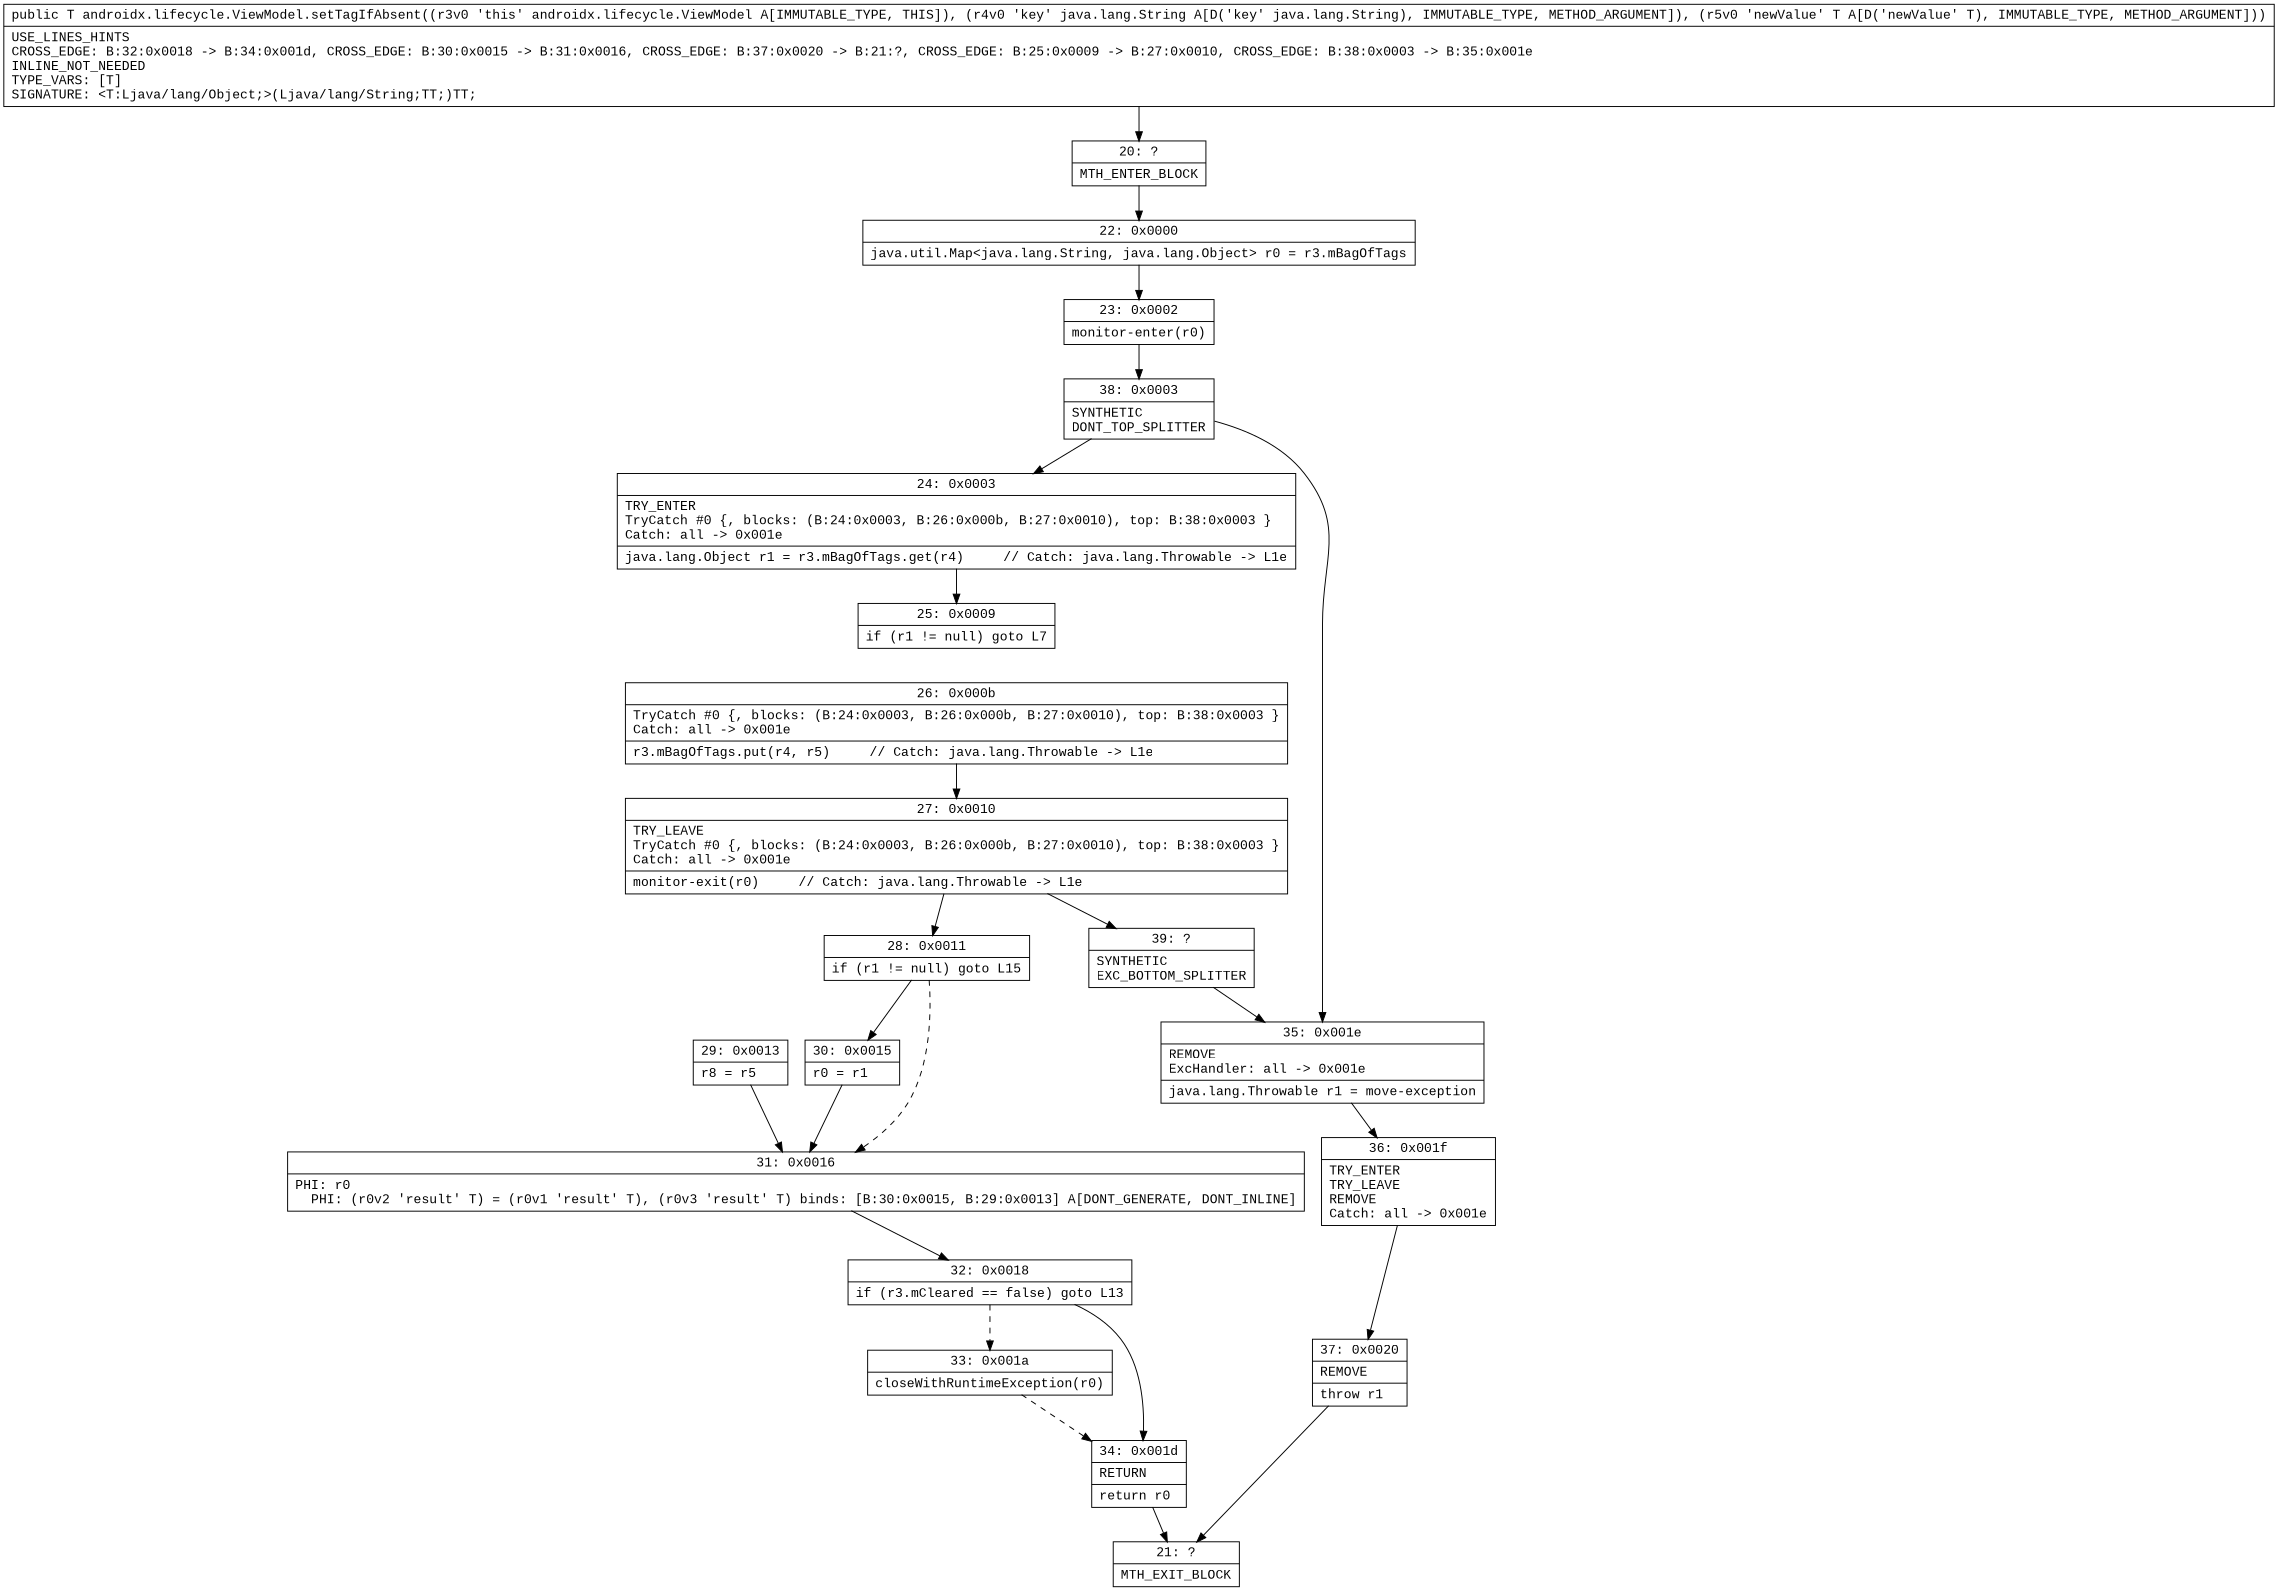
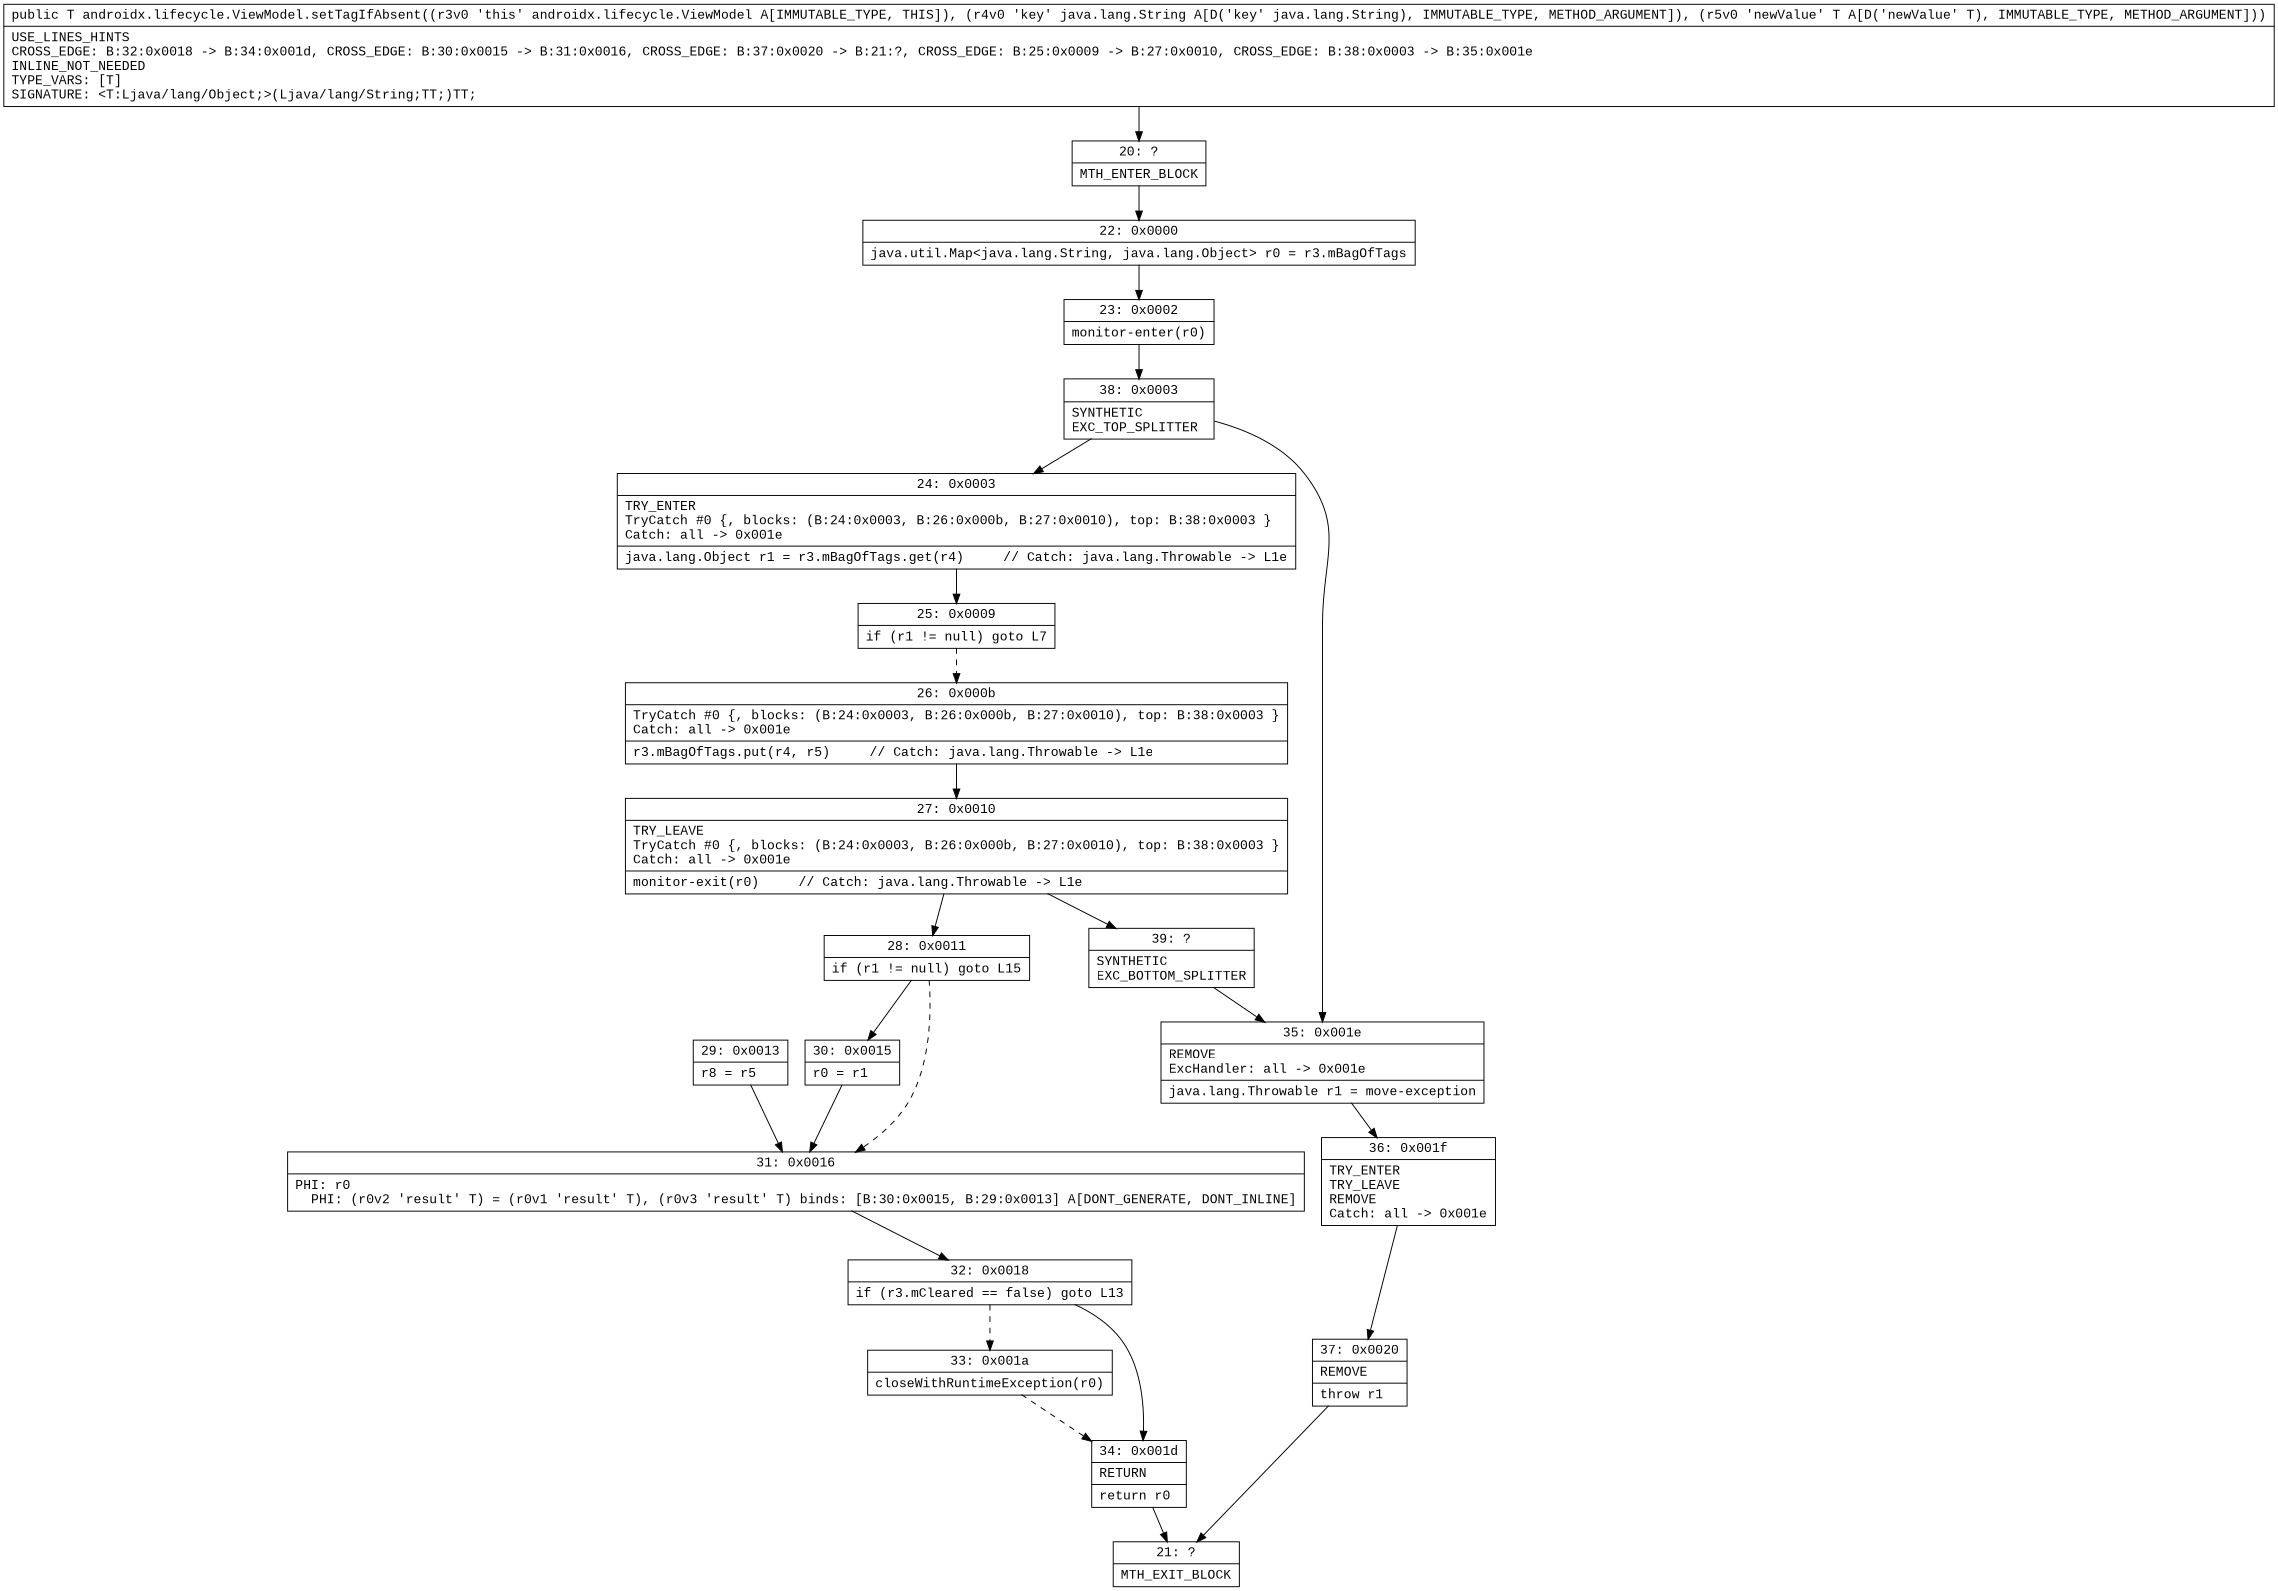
node "38: 0x0003": text "DONT_TOP_SPLITTER" -> "EXC_TOP_SPLITTER"
edge "25: 0x0009" -> "26: 0x000b": added
